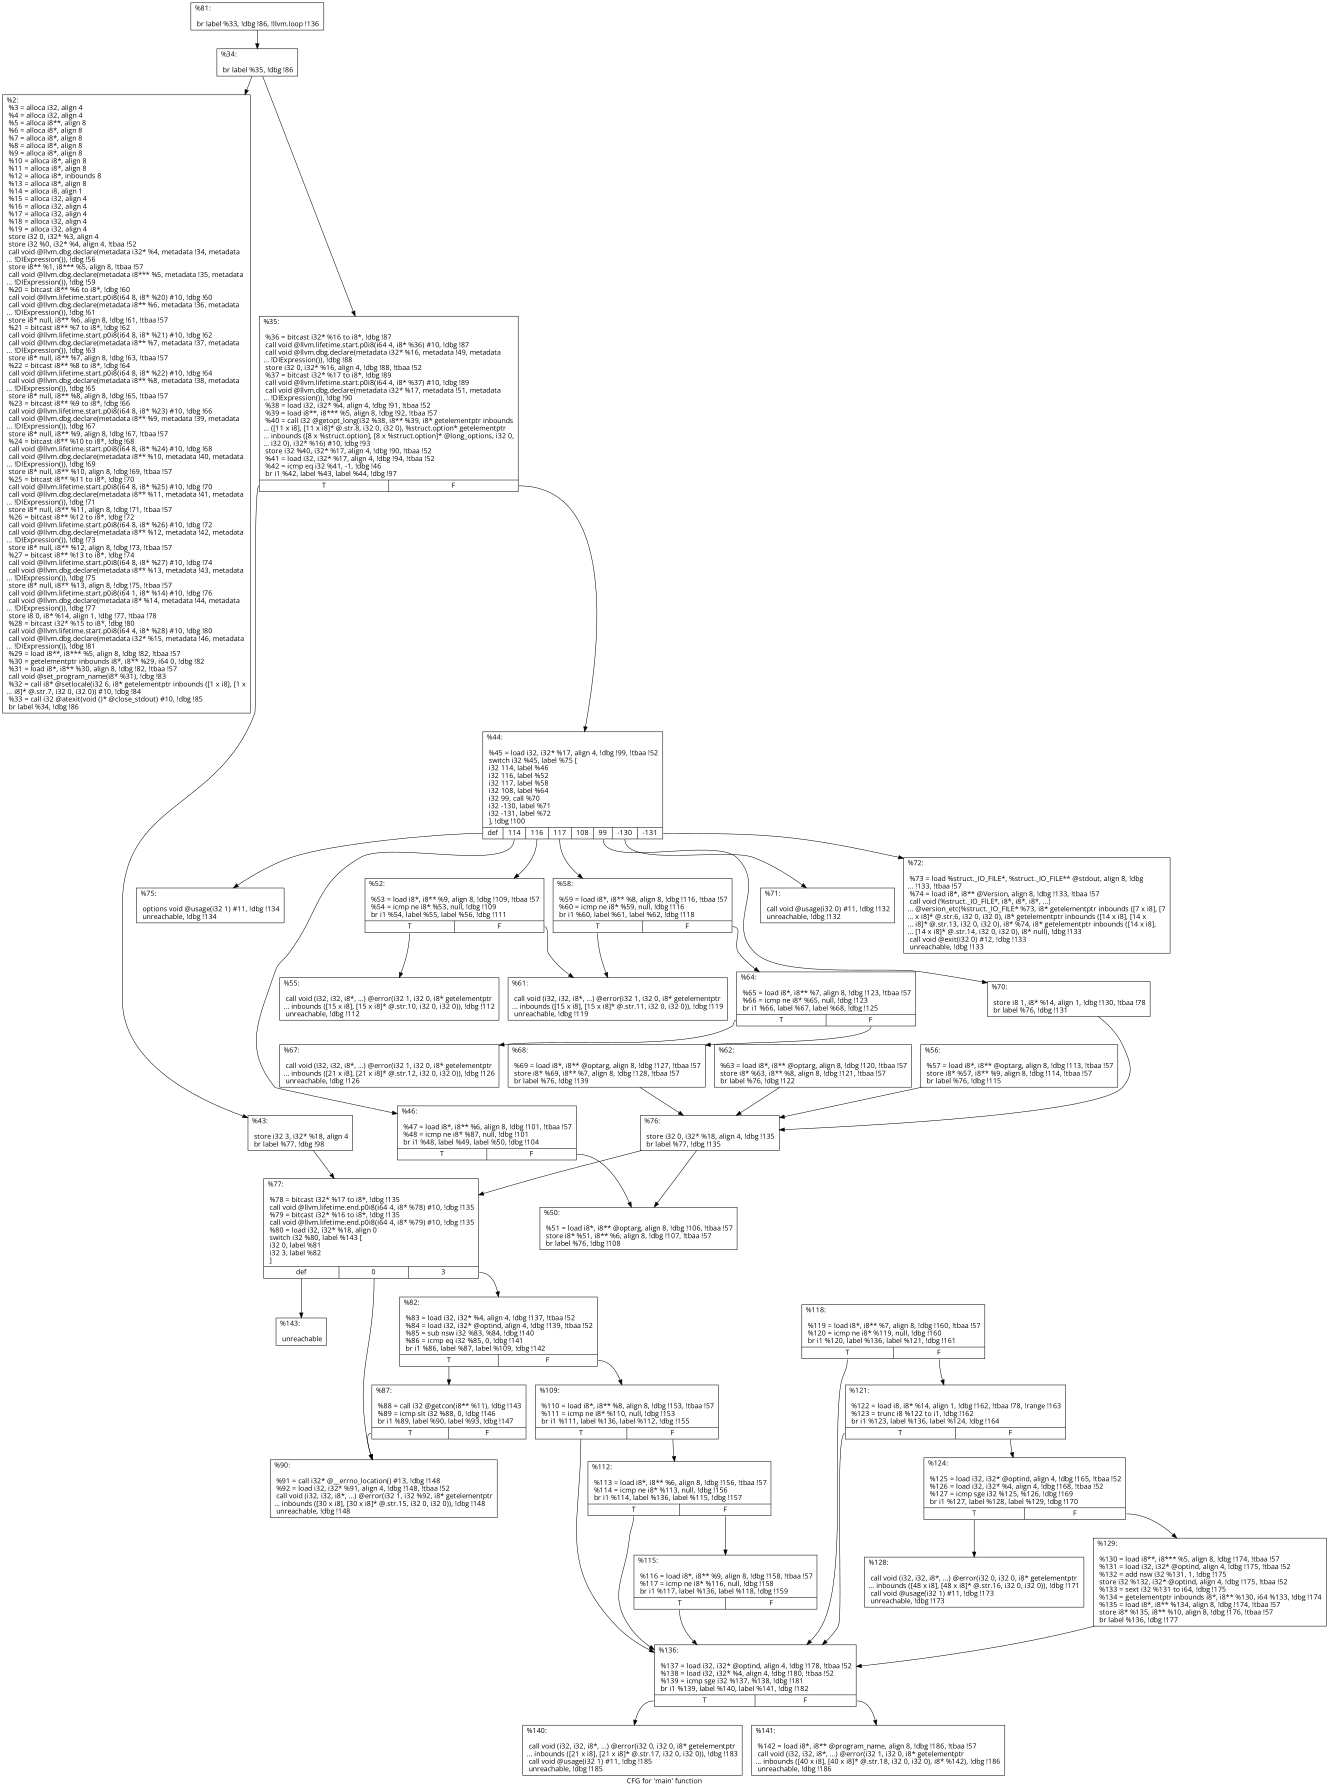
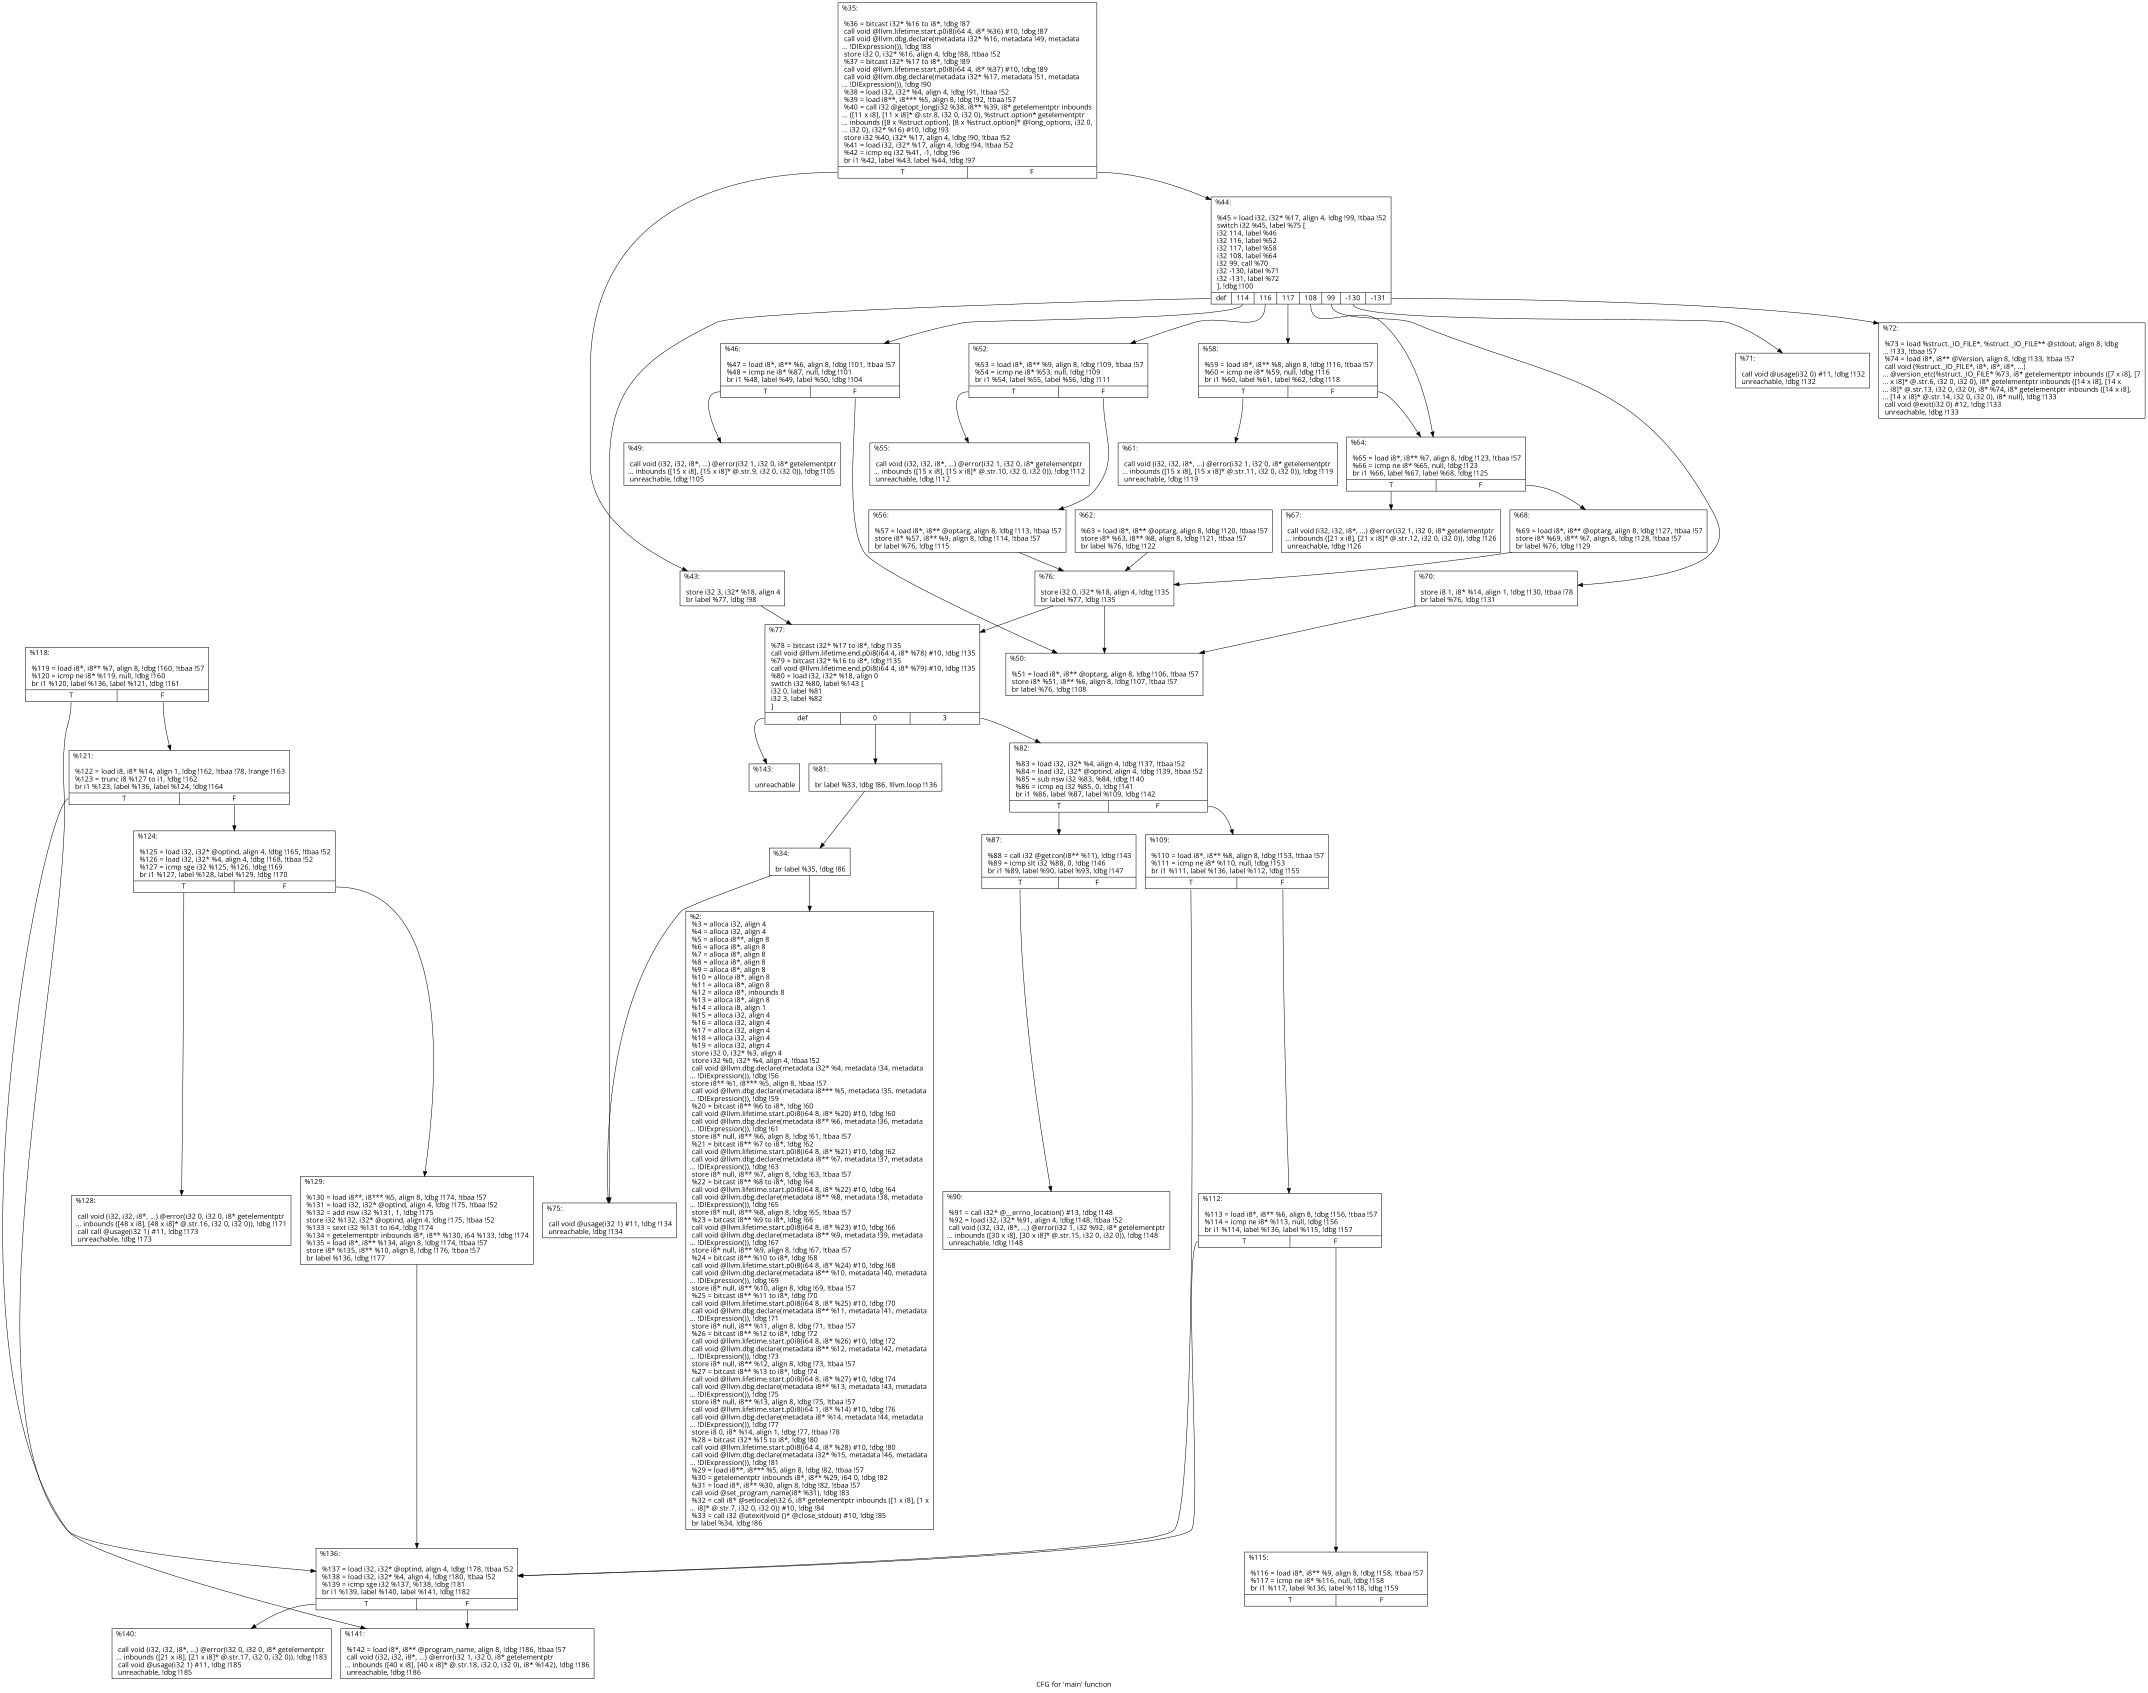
edge "%34:" -> "%35:": now "%34:" -> "%75:"
edge "%44:" -> "%64:": added
node "%49:": added
node "%35:": text "%42 = icmp eq i32 %41, -1, !dbg !46" -> "%42 = icmp eq i32 %41, -1, !dbg !96"
node "%75:": text "options void @usage(i32 1) #11, !dbg !134" -> "call void @usage(i32 1) #11, !dbg !134"
edge "%52:" -> "%61:": now "%52:" -> "%56:"
node "%68:": text "br label %76, !dbg !139" -> "br label %76, !dbg !129"
edge "%70:" -> "%76:": now "%70:" -> "%50:"
edge "%77:" -> "%90:": now "%77:" -> "%81:"
node "%121:": text "%123 = trunc i8 %122 to i1, !dbg !162" -> "%123 = trunc i8 %127 to i1, !dbg !162"
edge "%121:" -> "%136:": now "%121:" -> "%141:"
node "%129:": text "%133 = sext i32 %131 to i64, !dbg !175" -> "%133 = sext i32 %131 to i64, !dbg !174"
node "%128:": text "call void @usage(i32 1) #11, !dbg !173" -> "call call @usage(i32 1) #11, !dbg !173"
edge "%115:" -> "%136:": removed
